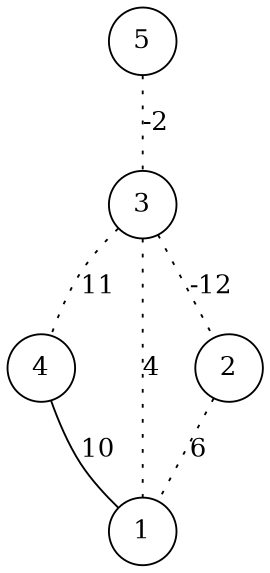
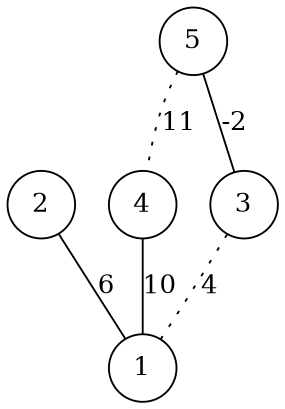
edge "5" -- "3": style dotted -> solid
edge "3" -- "4": now "5" -- "4"
edge "3" -- "2": removed, label "-12"
edge "2" -- "1": style dotted -> solid
